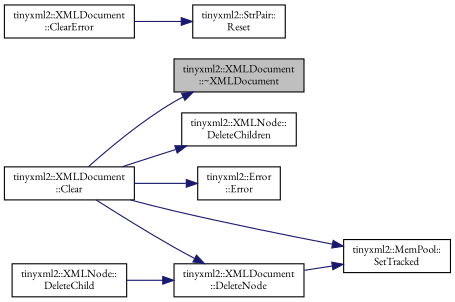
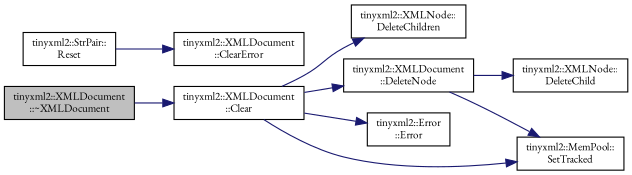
edge "tinyxml2::XMLDocument ::ClearError" -> "tinyxml2::StrPair:: Reset": reversed
edge "tinyxml2::XMLDocument ::Clear" -> "tinyxml2::XMLDocument ::~XMLDocument": reversed
edge "tinyxml2::XMLNode:: DeleteChild" -> "tinyxml2::XMLDocument ::DeleteNode": reversed
